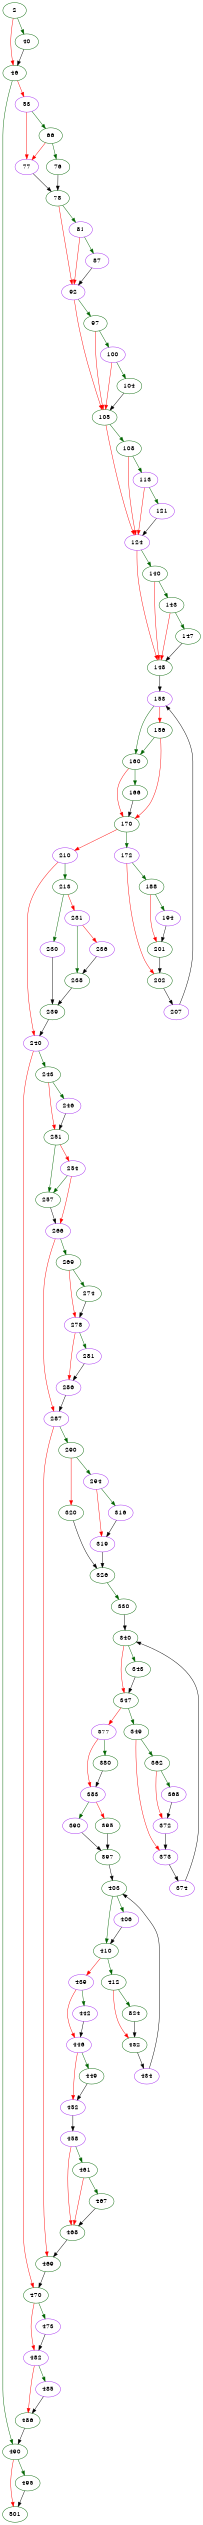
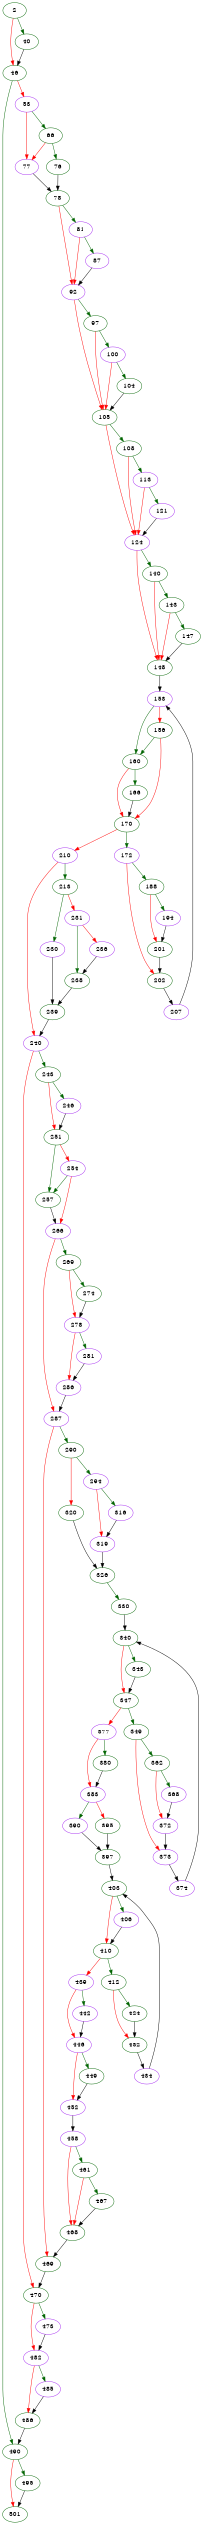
edge "403" -> "410": color darkgreen -> red
node "824": label "824" -> "424"
